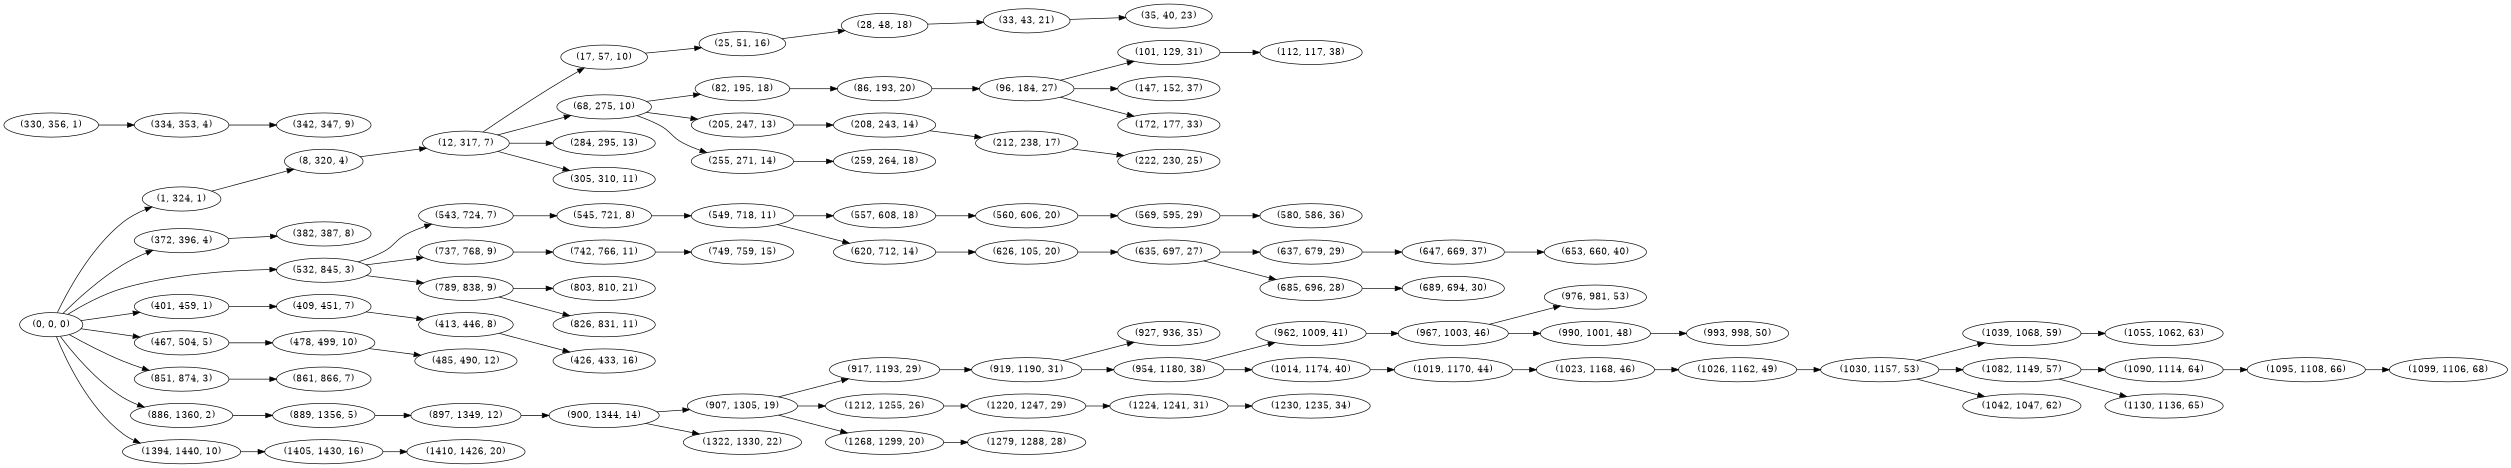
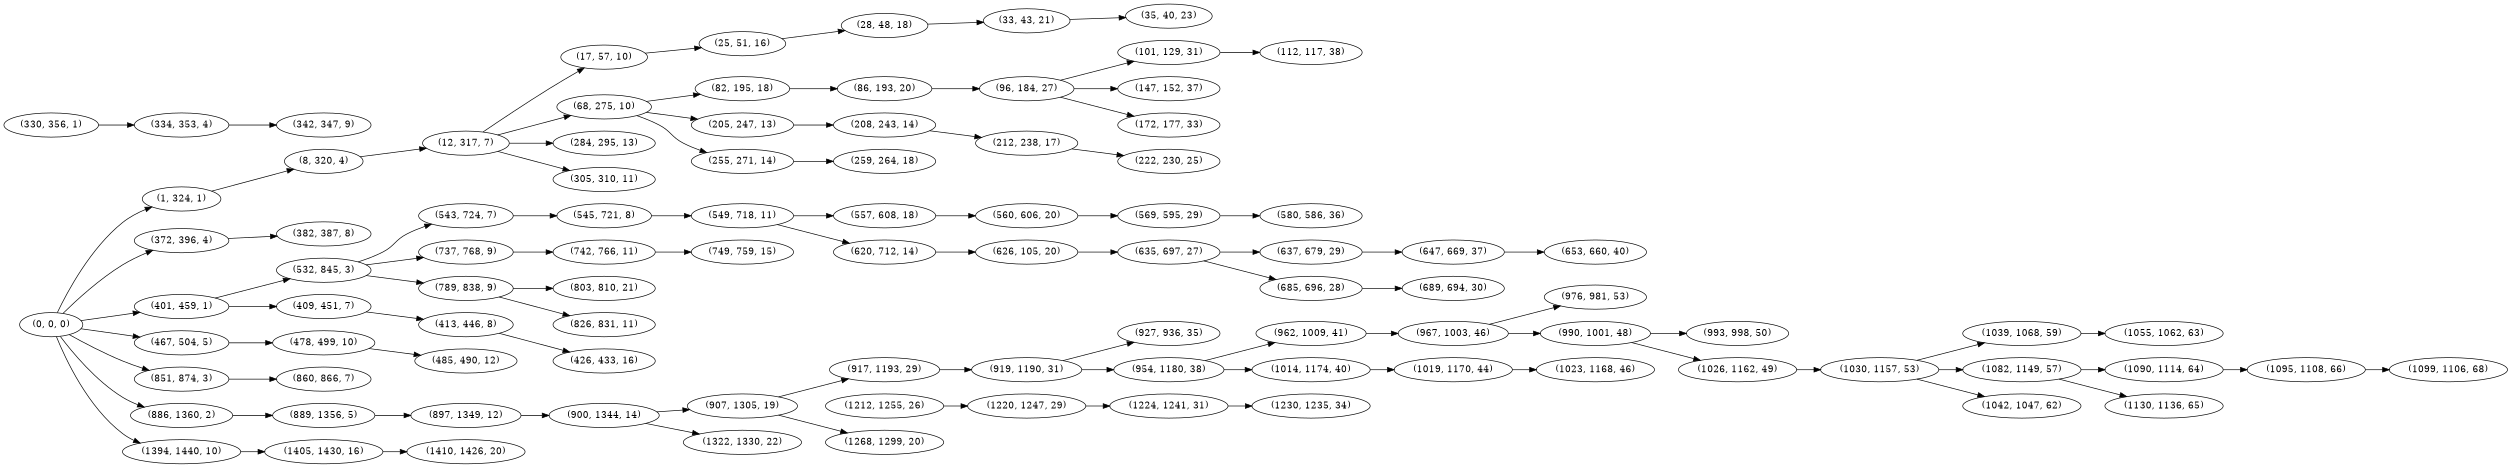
edge "(0, 0, 0)" -> "(532, 845, 3)": now "(401, 459, 1)" -> "(532, 845, 3)"
edge "(1023, 1168, 46)" -> "(1026, 1162, 49)": now "(990, 1001, 48)" -> "(1026, 1162, 49)"
node "(861, 866, 7)": label "(861, 866, 7)" -> "(860, 866, 7)"
edge "(907, 1305, 19)" -> "(1212, 1255, 26)": removed
node "(1279, 1288, 28)": removed
